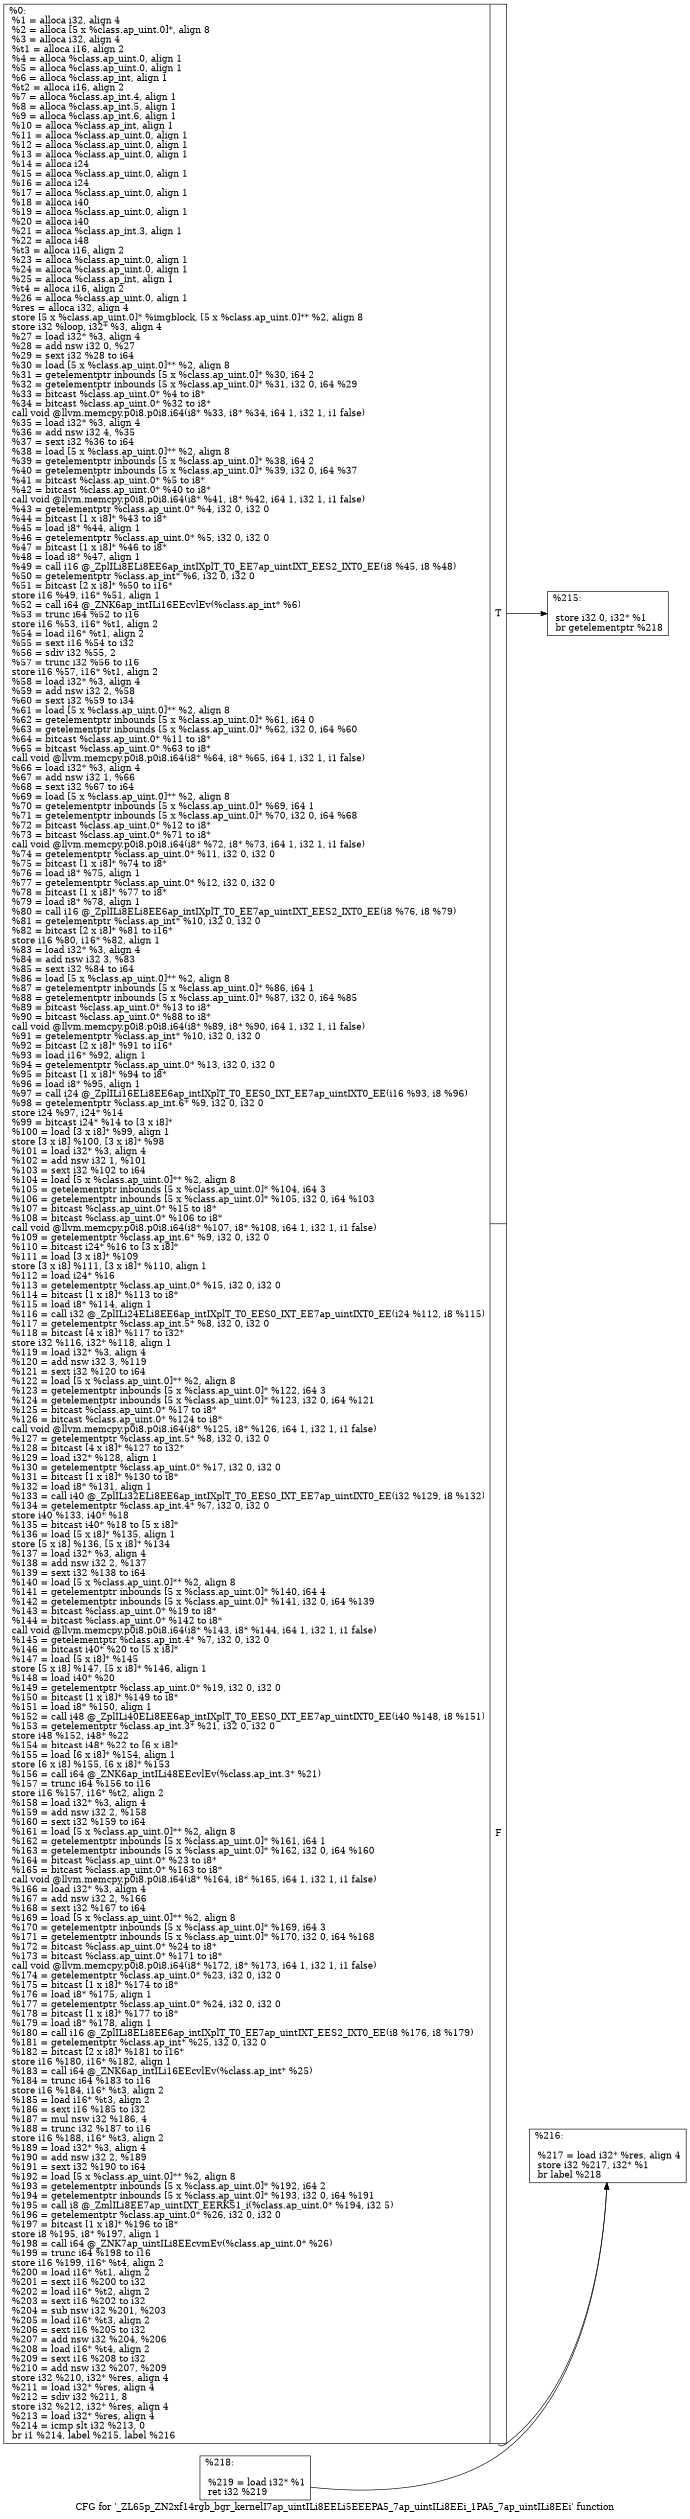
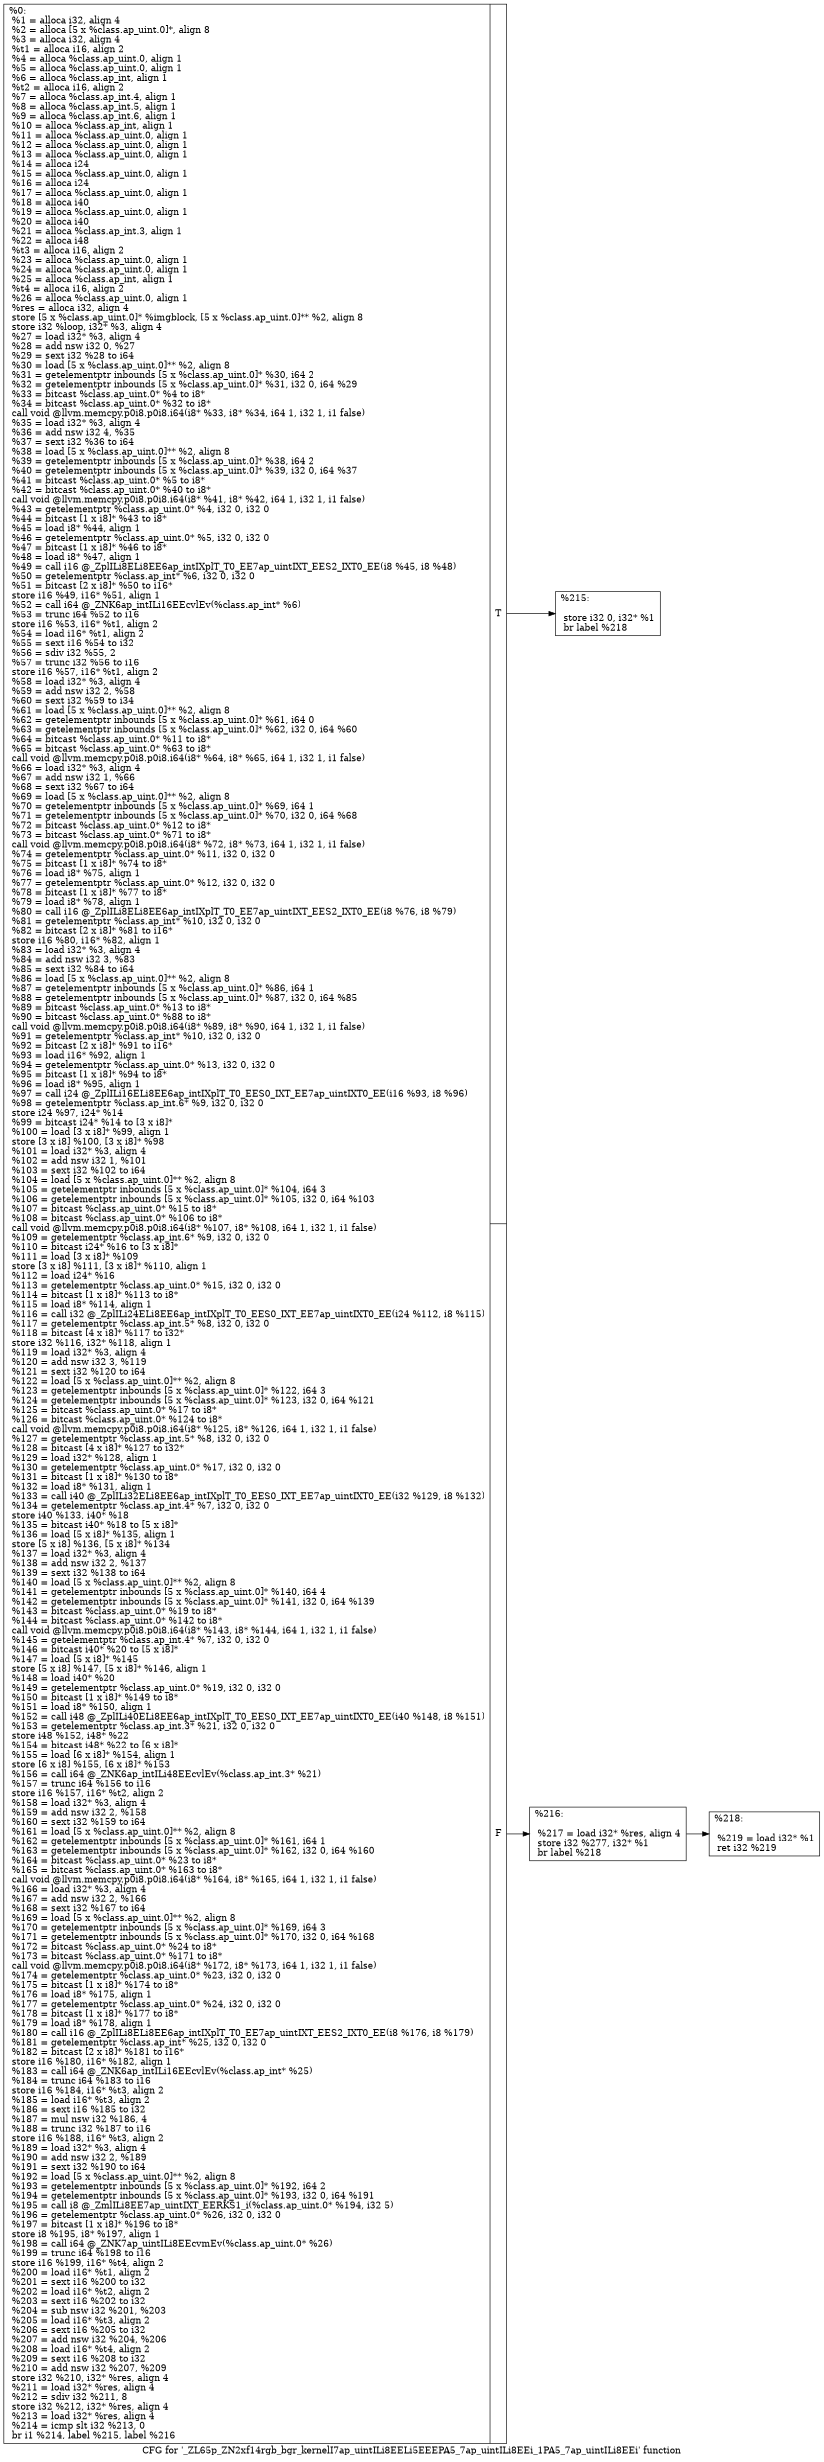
node "%215:": text "br getelementptr %218" -> "br label %218"
node "%216:": text "store i32 %217, i32* %1" -> "store i32 %277, i32* %1"
edge "%218:" -> "%216:": reversed
